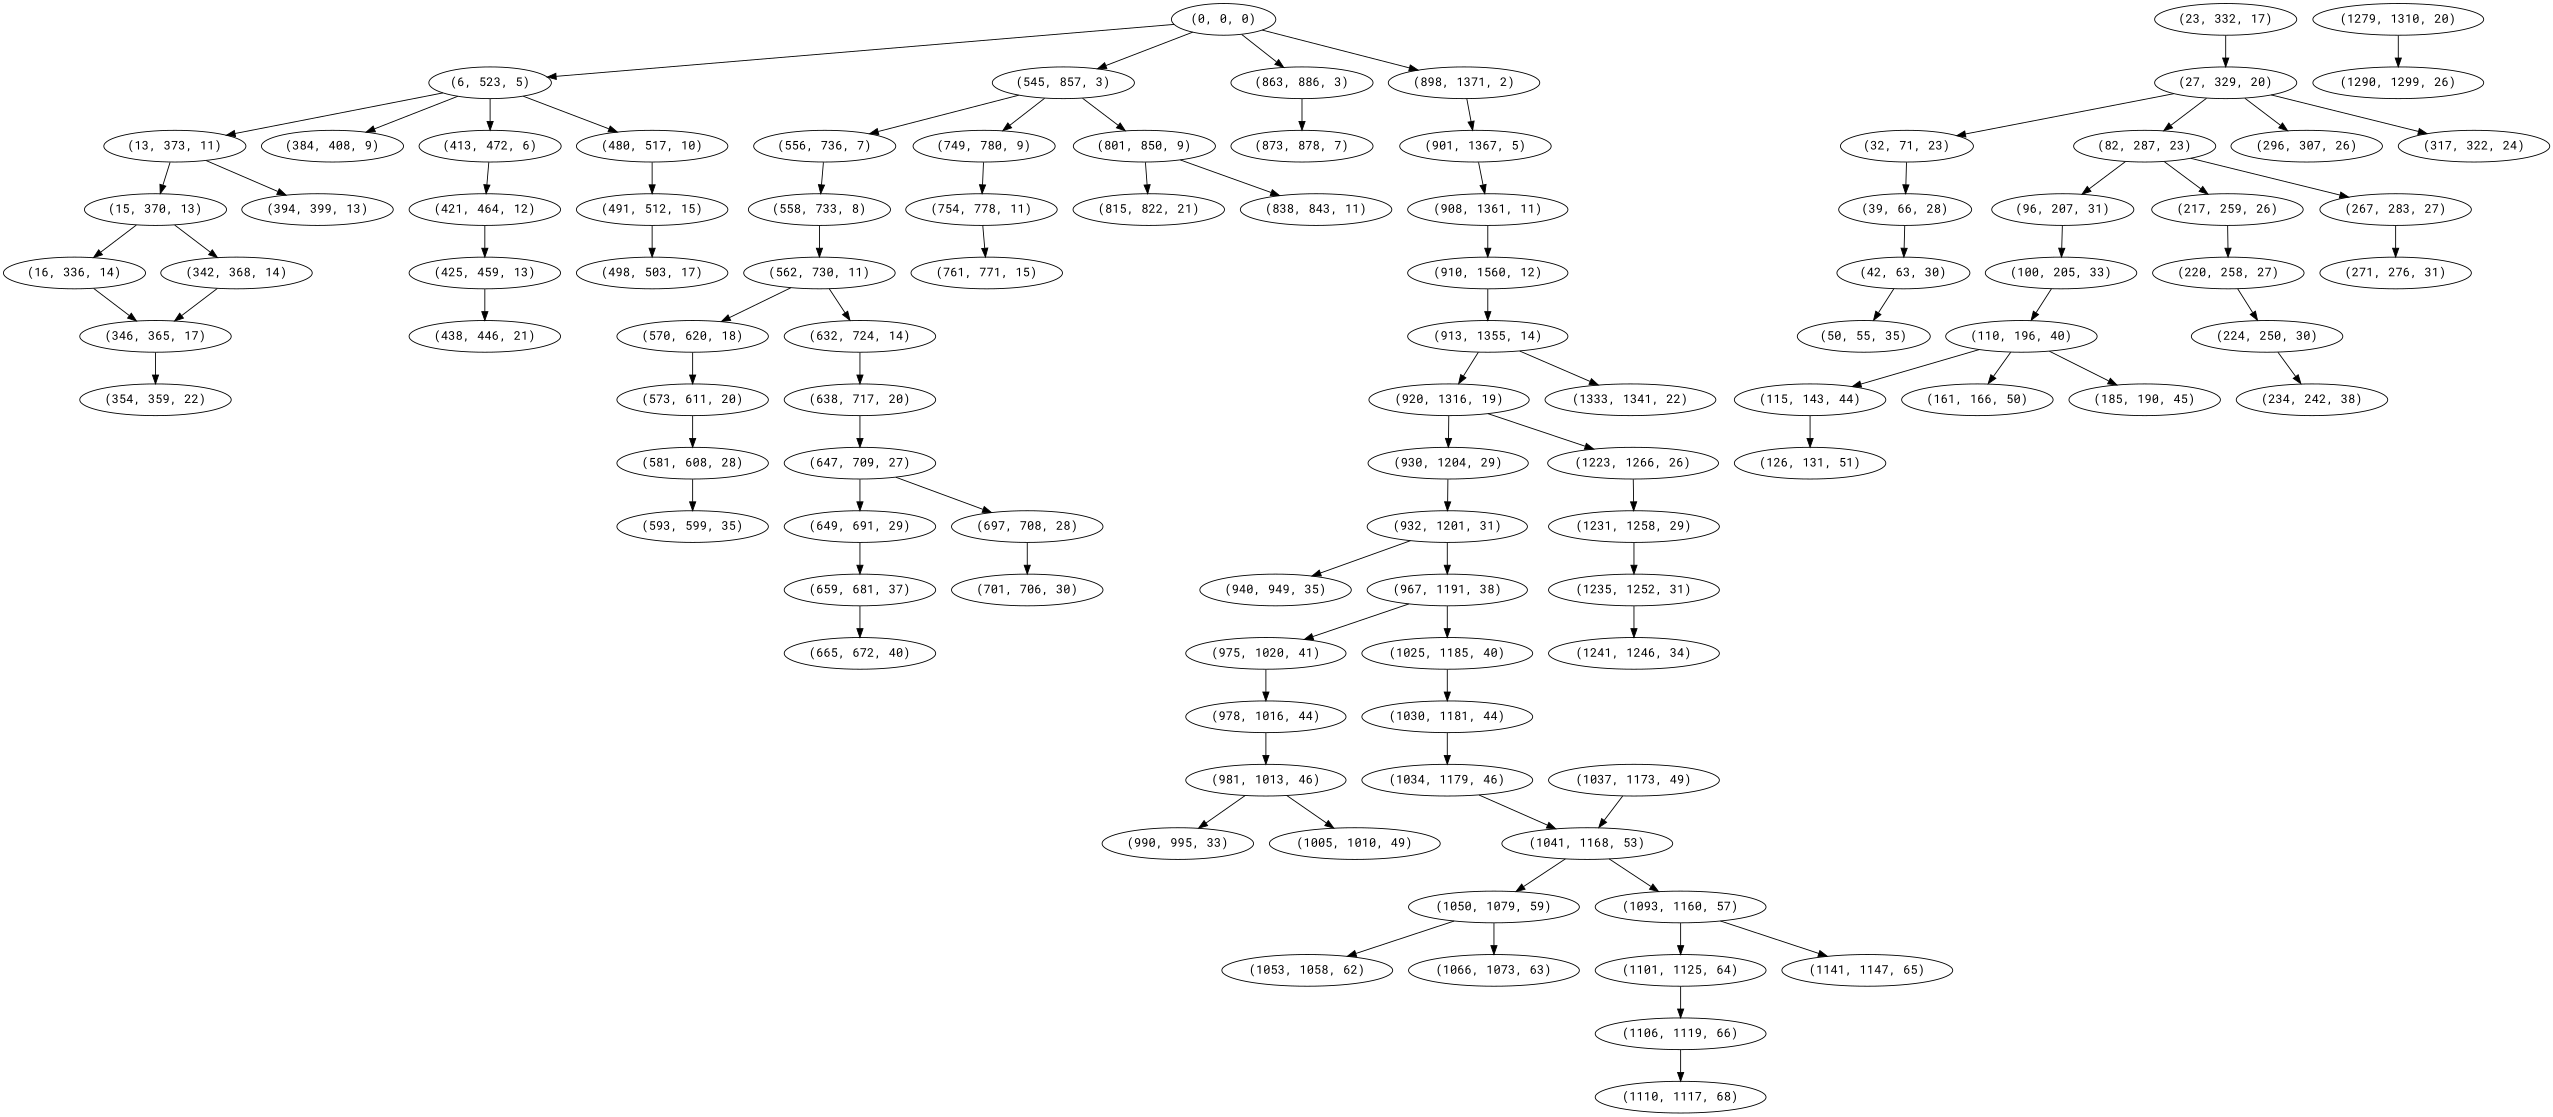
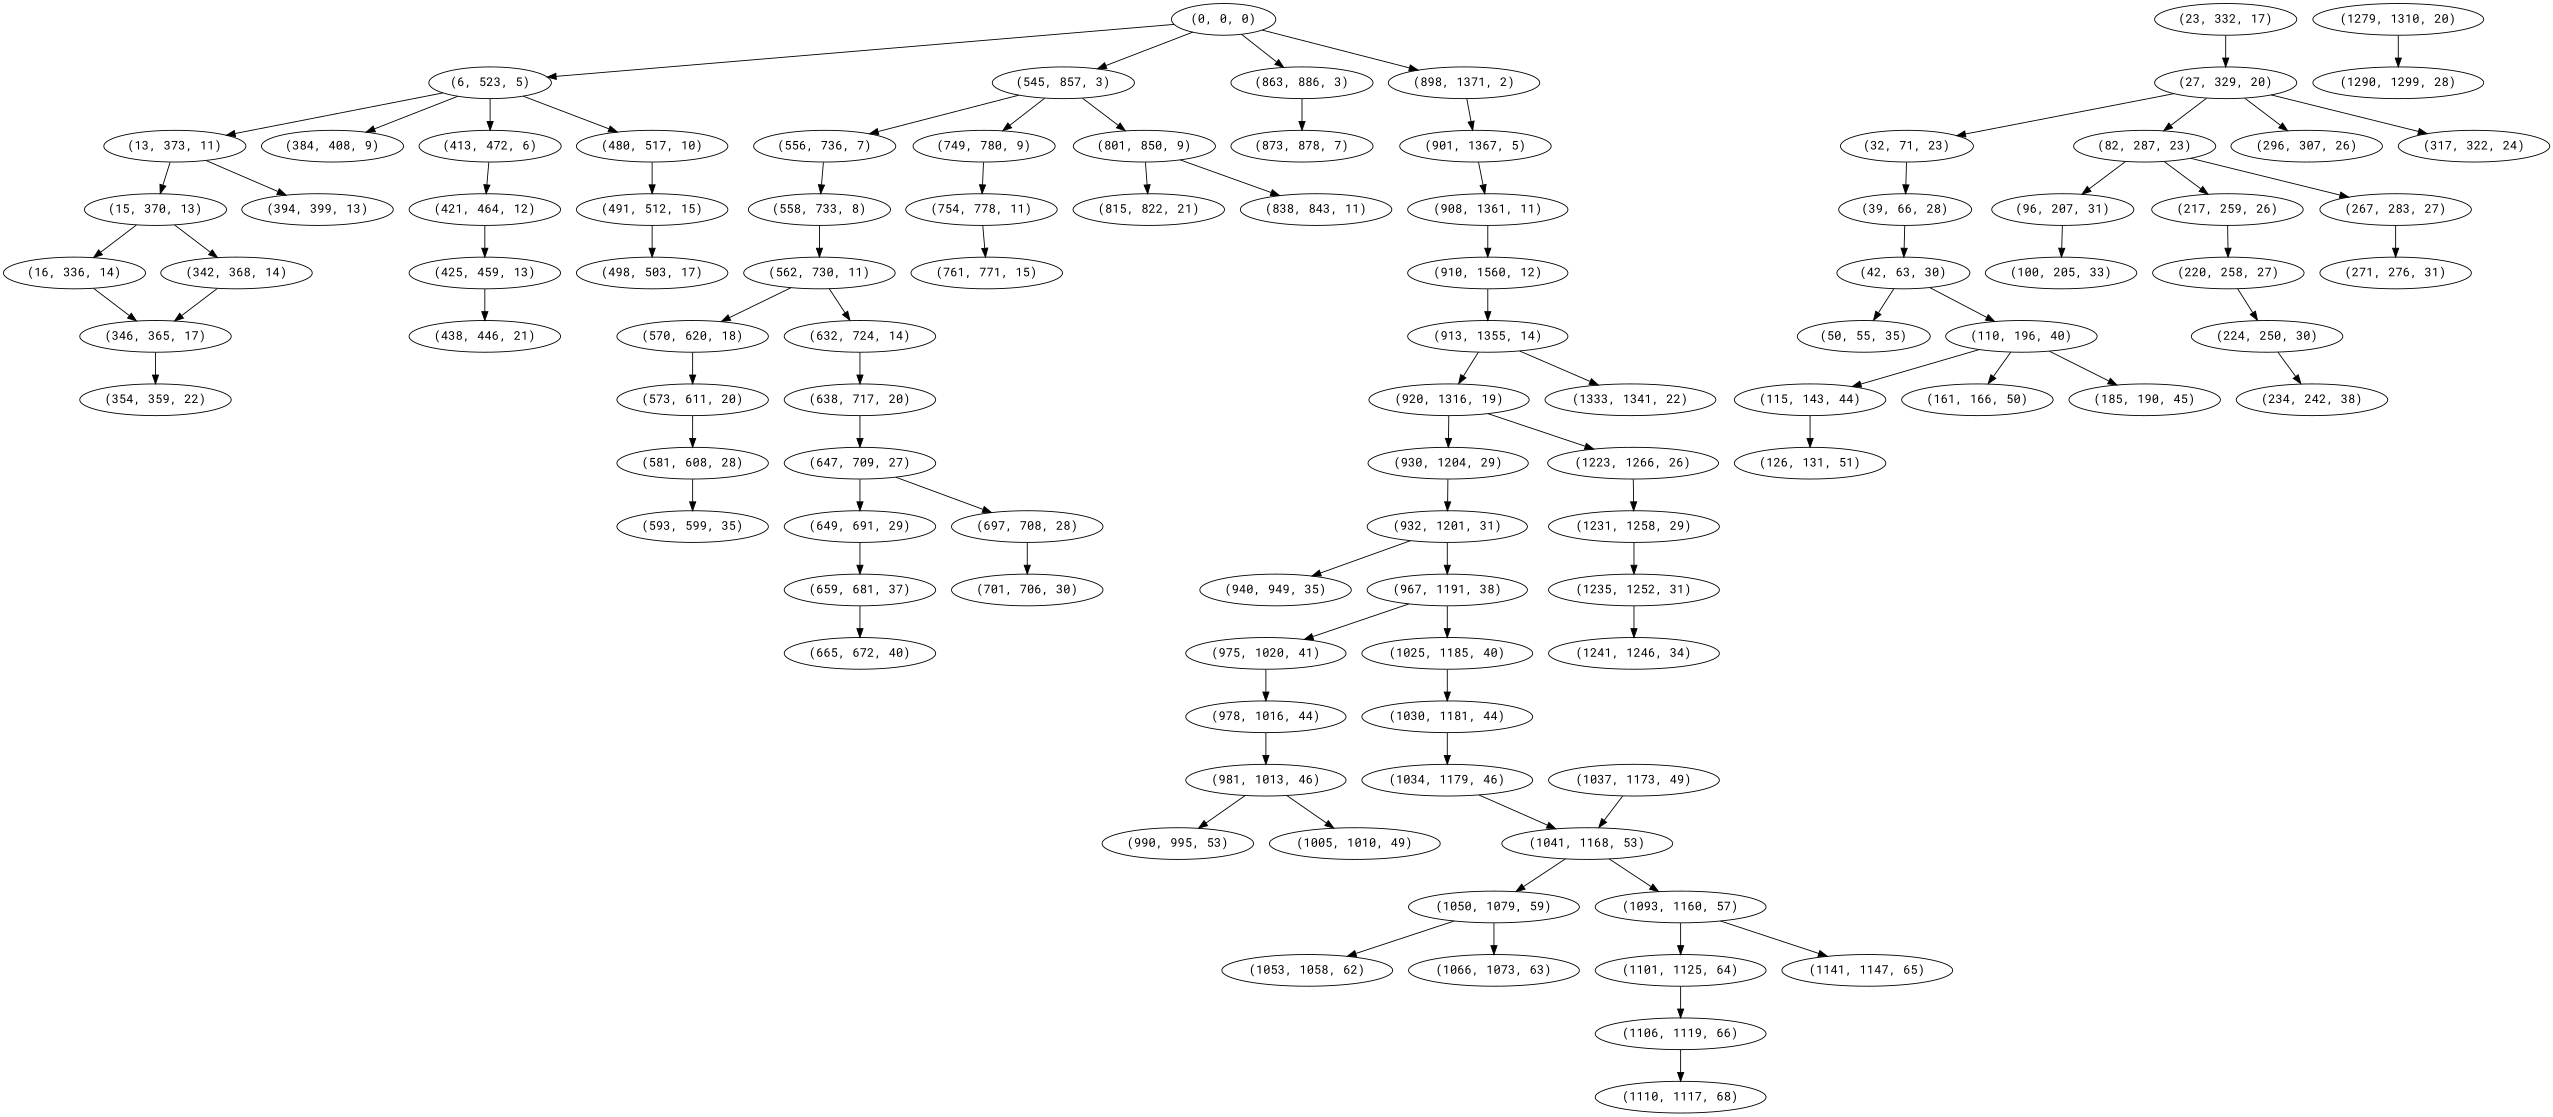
node "(1290, 1299, 26)": label "(1290, 1299, 26)" -> "(1290, 1299, 28)"
edge "(100, 205, 33)" -> "(110, 196, 40)": now "(42, 63, 30)" -> "(110, 196, 40)"
node "(990, 995, 33)": label "(990, 995, 33)" -> "(990, 995, 53)"
